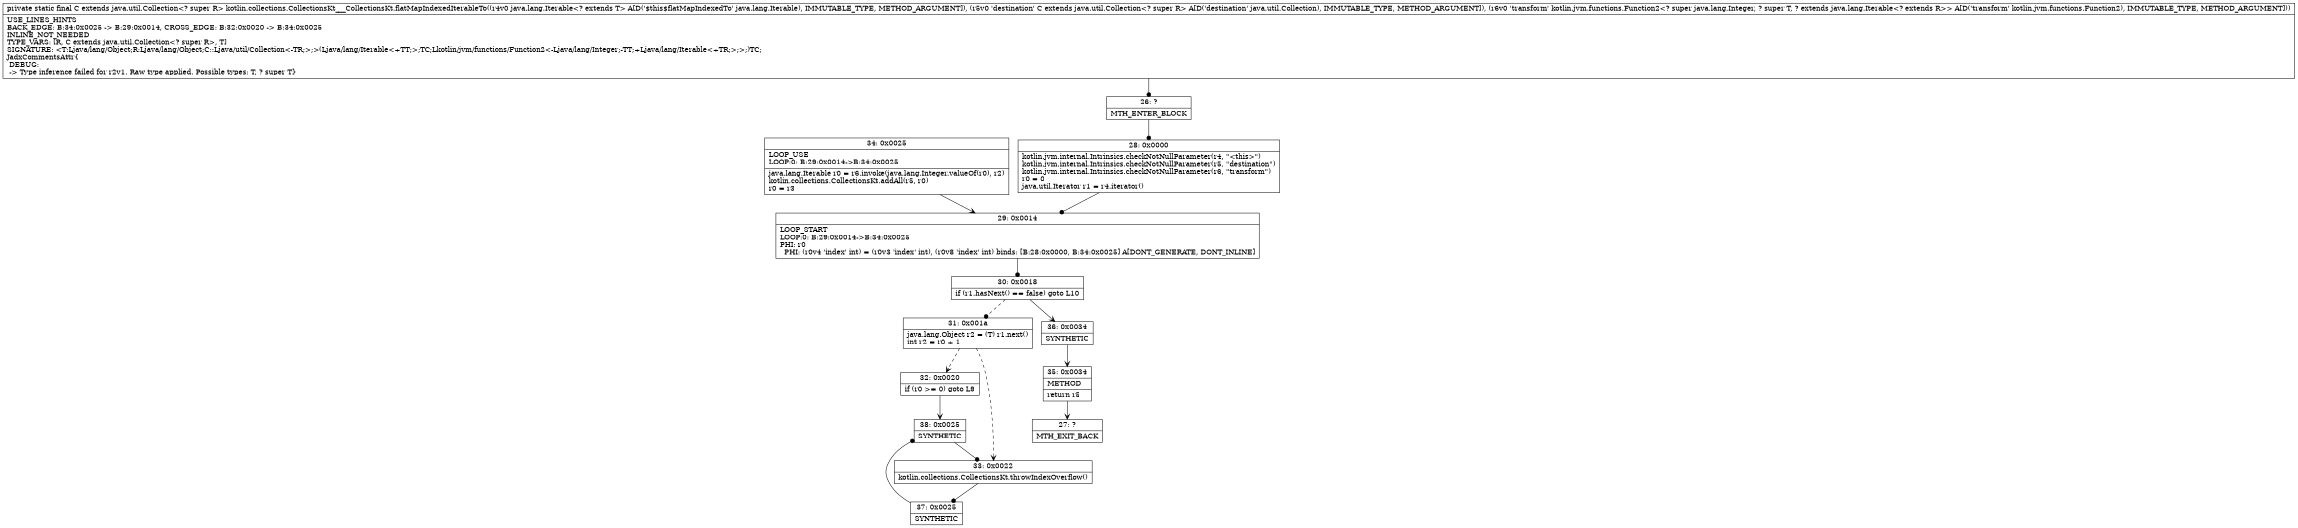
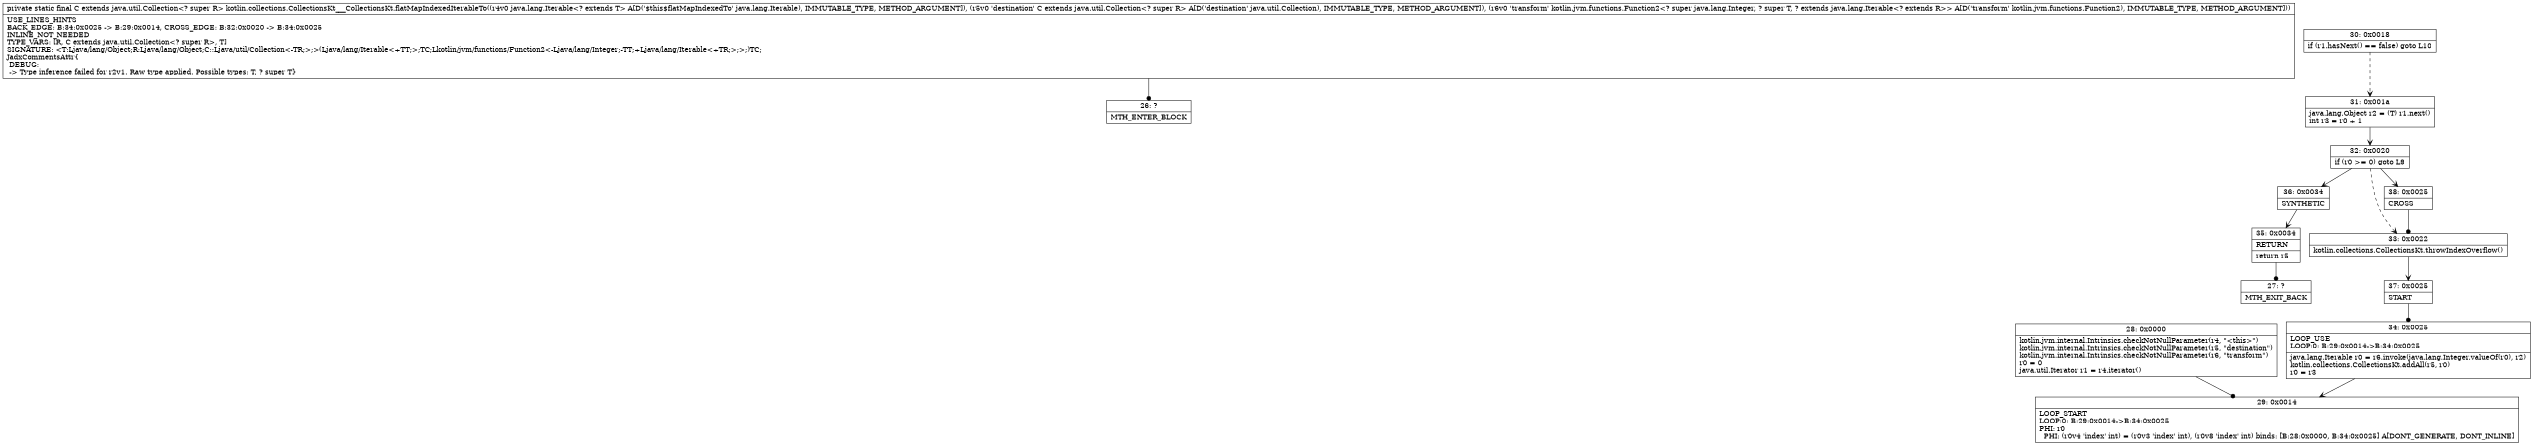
edge "26: ?" -> "28: 0x0000": removed
edge "29: 0x0014" -> "30: 0x0018": removed
edge "30: 0x0018" -> "31: 0x001a": arrowhead dot -> vee
edge "30: 0x0018" -> "36: 0x0034": now "32: 0x0020" -> "36: 0x0034"
node "31: 0x001a": text "int r2 = r0 + 1" -> "int r3 = r0 + 1"
edge "31: 0x001a" -> "32: 0x0020": style dashed -> solid
node "35: 0x0034": text "METHOD" -> "RETURN"
edge "31: 0x001a" -> "33: 0x0022": now "32: 0x0020" -> "33: 0x0022"
edge "35: 0x0034" -> "27: ?": arrowhead vee -> dot
node "38: 0x0025": text "SYNTHETIC" -> "CROSS"
edge "37: 0x0025" -> "38: 0x0025": now "37: 0x0025" -> "34: 0x0025"
edge "33: 0x0022" -> "37: 0x0025": arrowhead dot -> vee
node "37: 0x0025": text "SYNTHETIC" -> "START"
